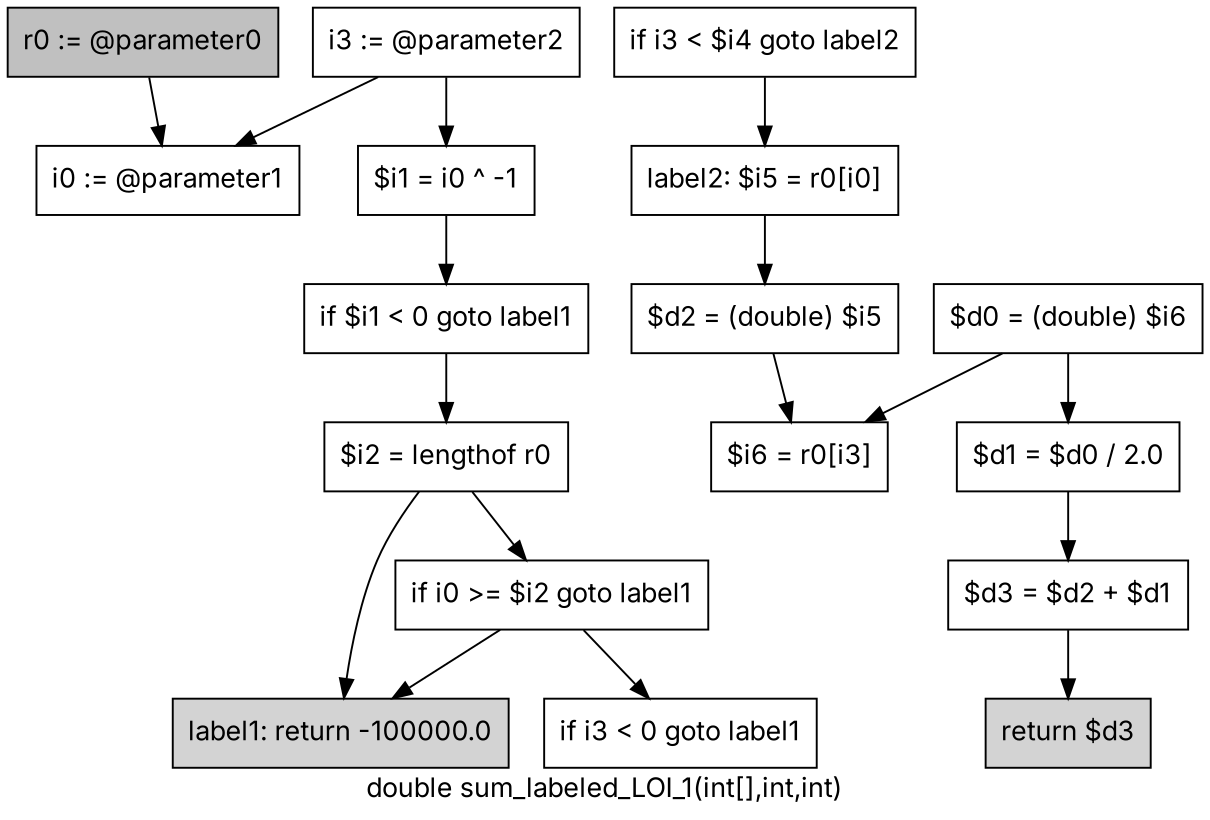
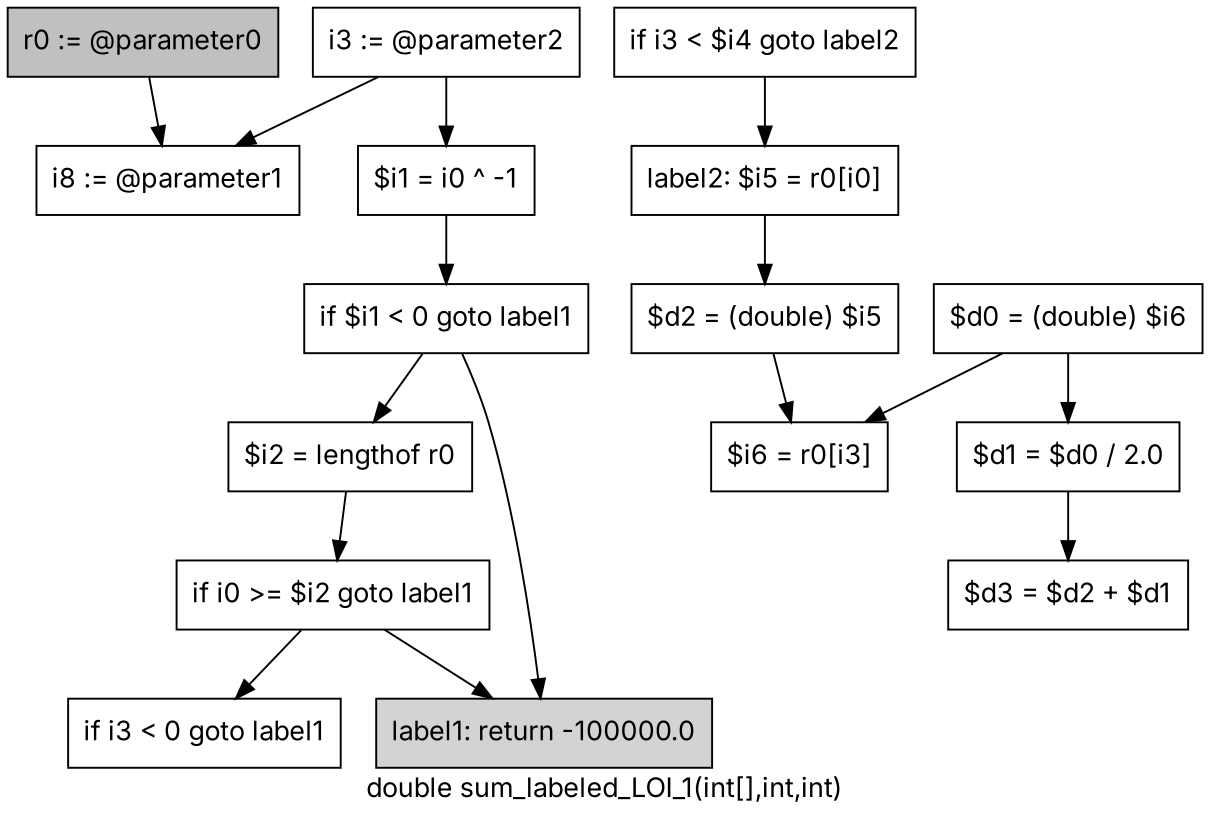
node "i0 := @parameter1": label "i0 := @parameter1" -> "i8 := @parameter1"
edge "$i2 = lengthof r0" -> "label1: return -100000.0": now "if $i1 < 0 goto label1" -> "label1: return -100000.0"
node "return $d3": removed
